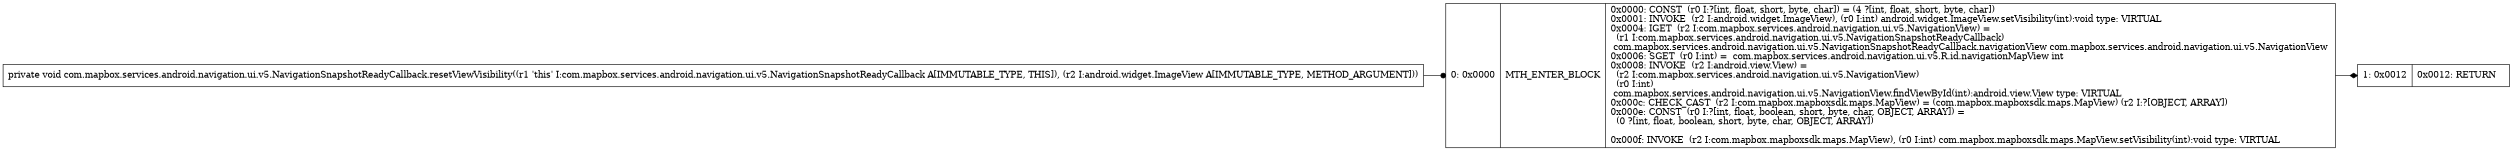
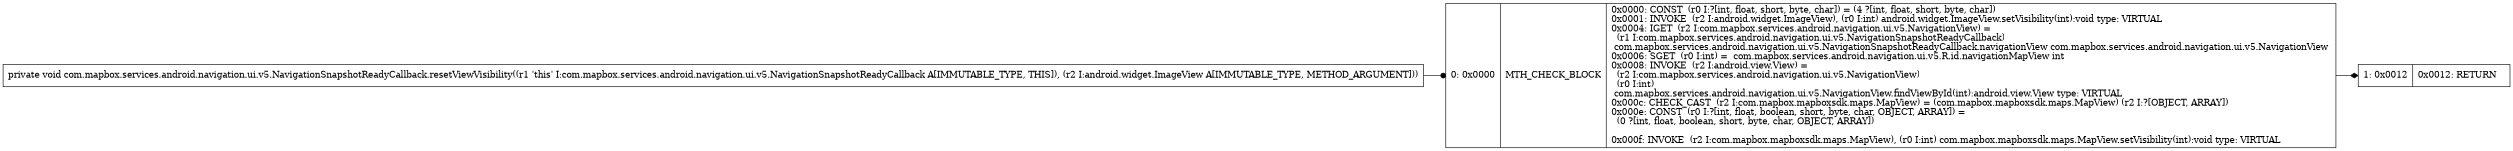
node "0: 0x0000": text "MTH_ENTER_BLOCK" -> "MTH_CHECK_BLOCK"
